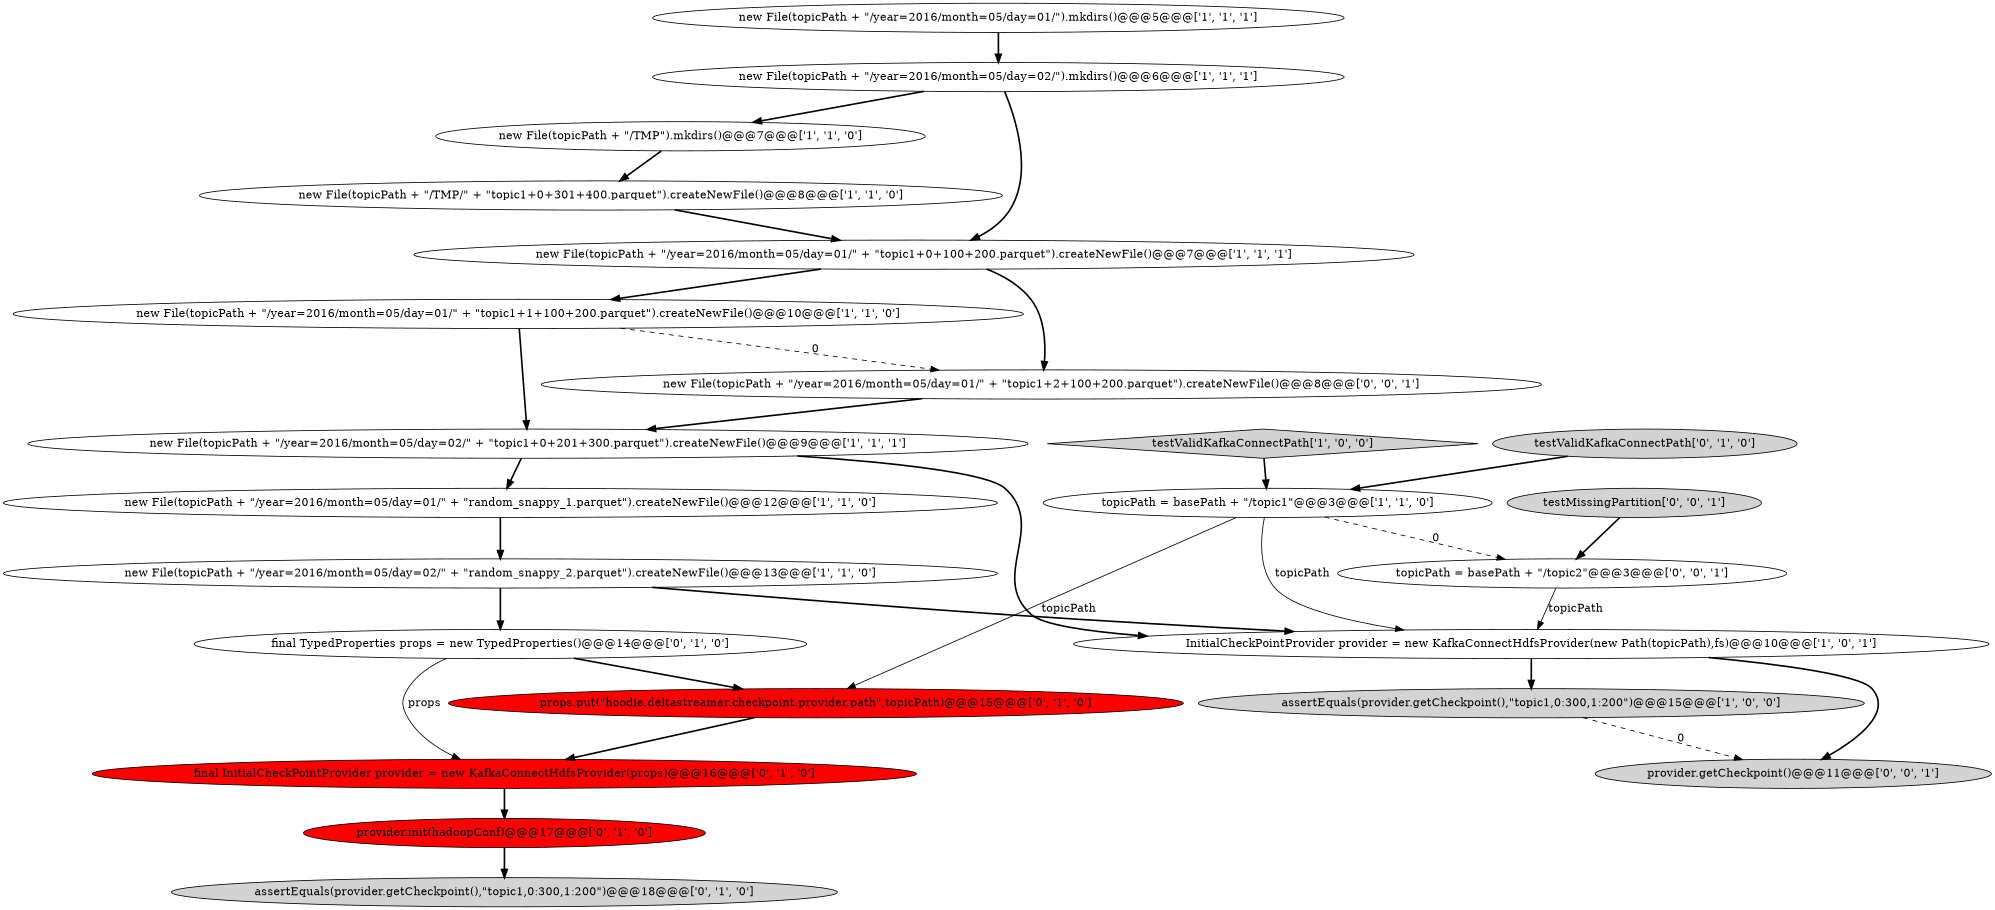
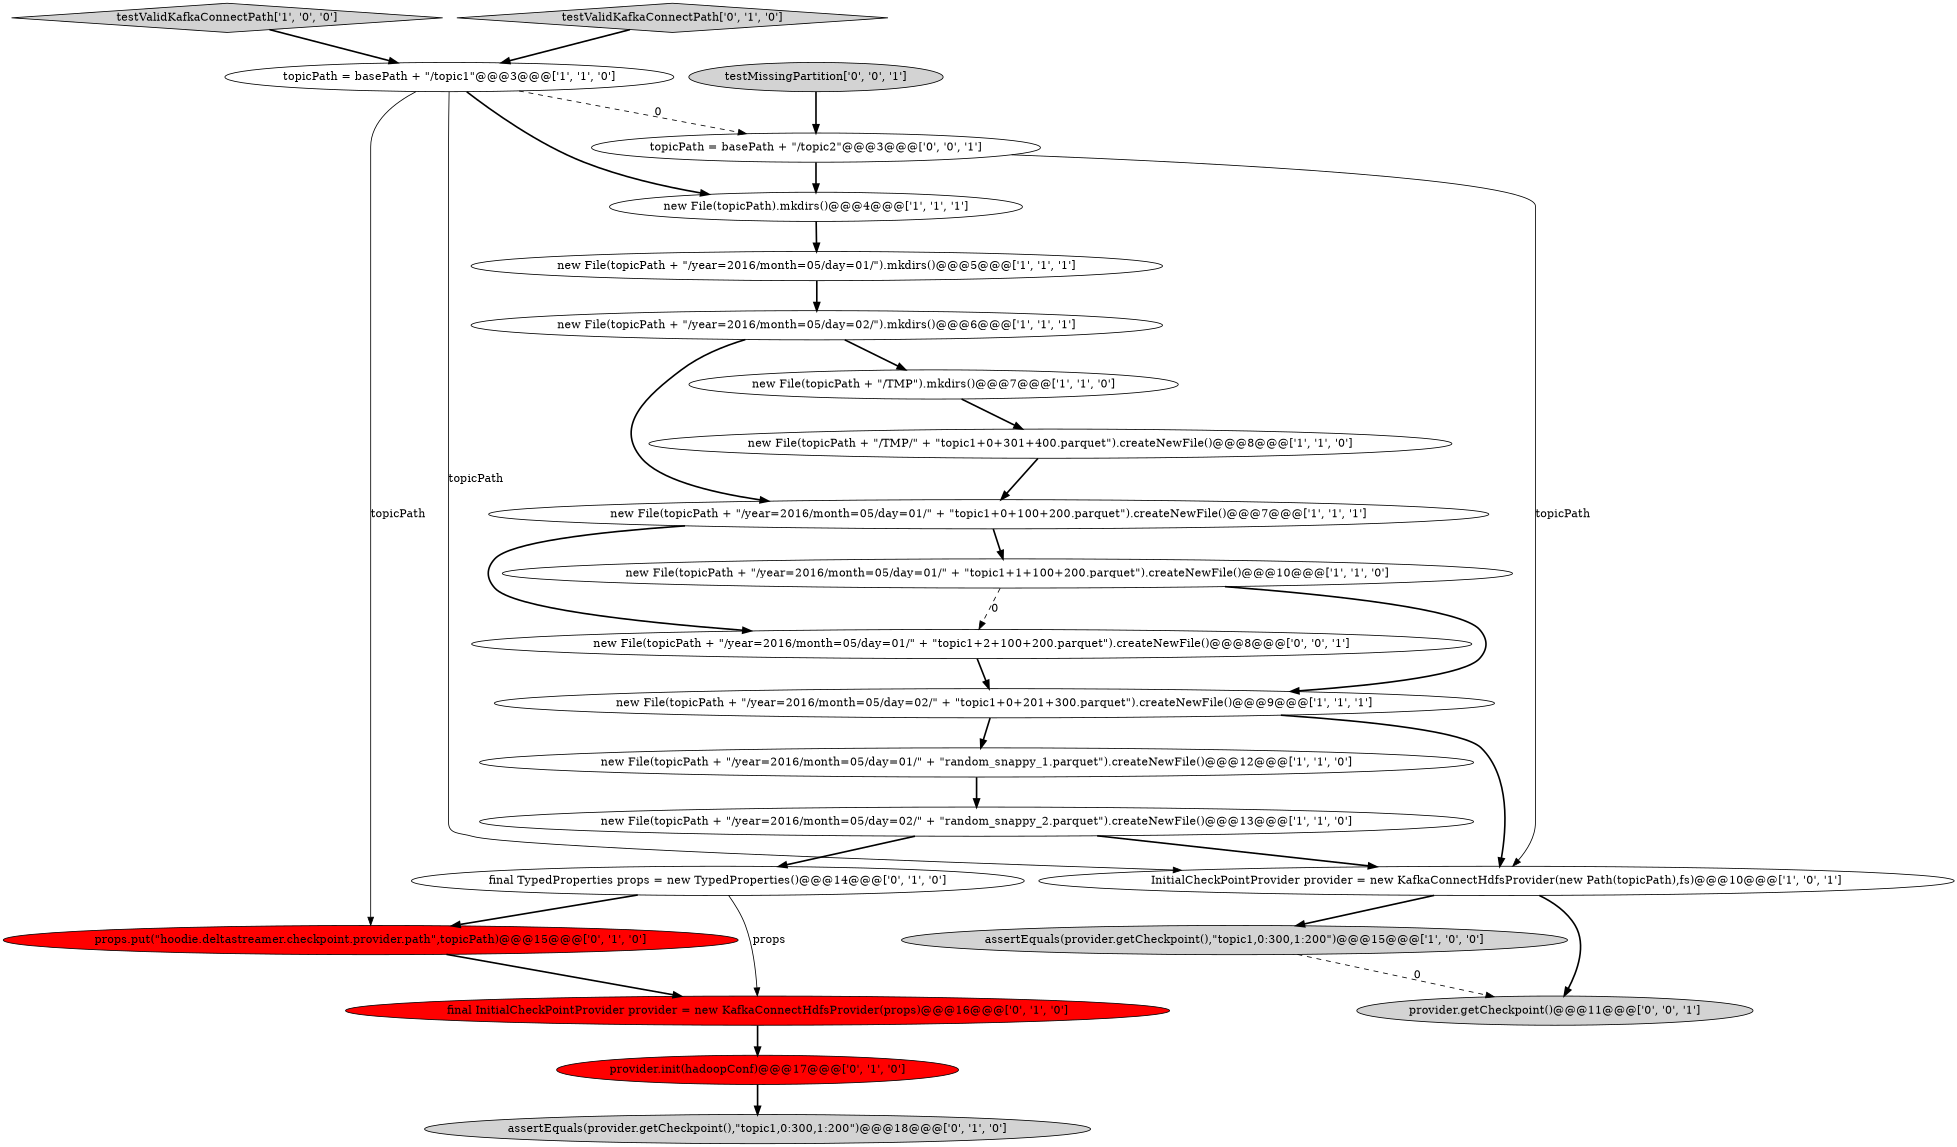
node "new File(topicPath).mkdirs()@@@4@@@['1', '1', '1']": added
node "testValidKafkaConnectPath['0', '1', '0']": shape ellipse -> diamond
